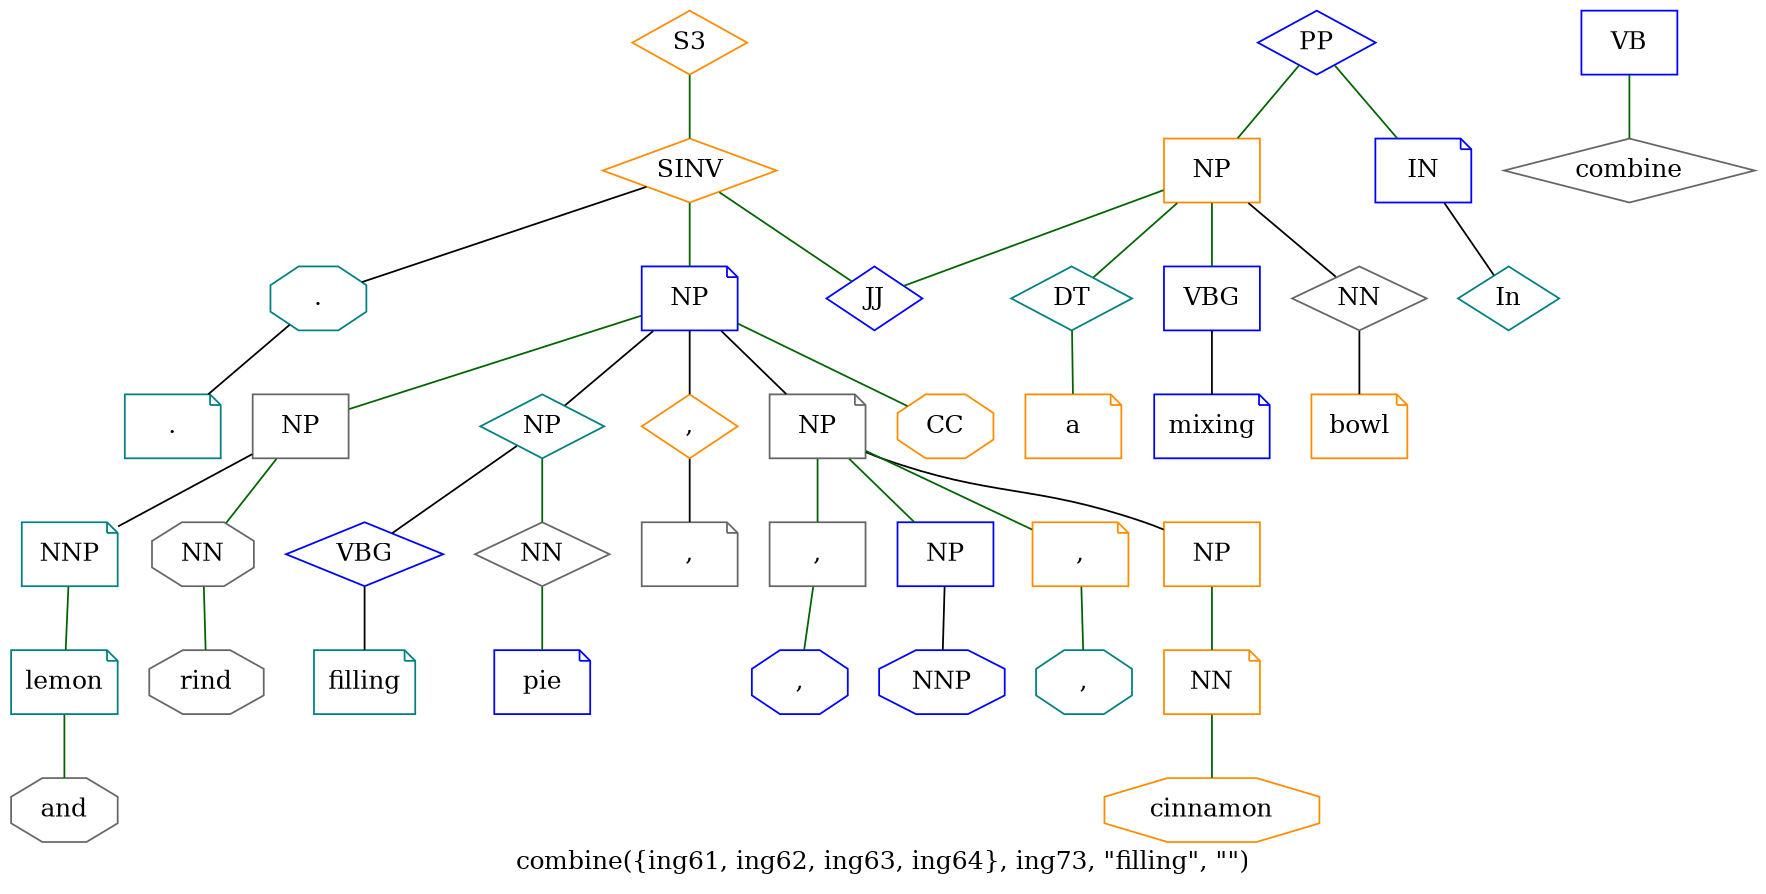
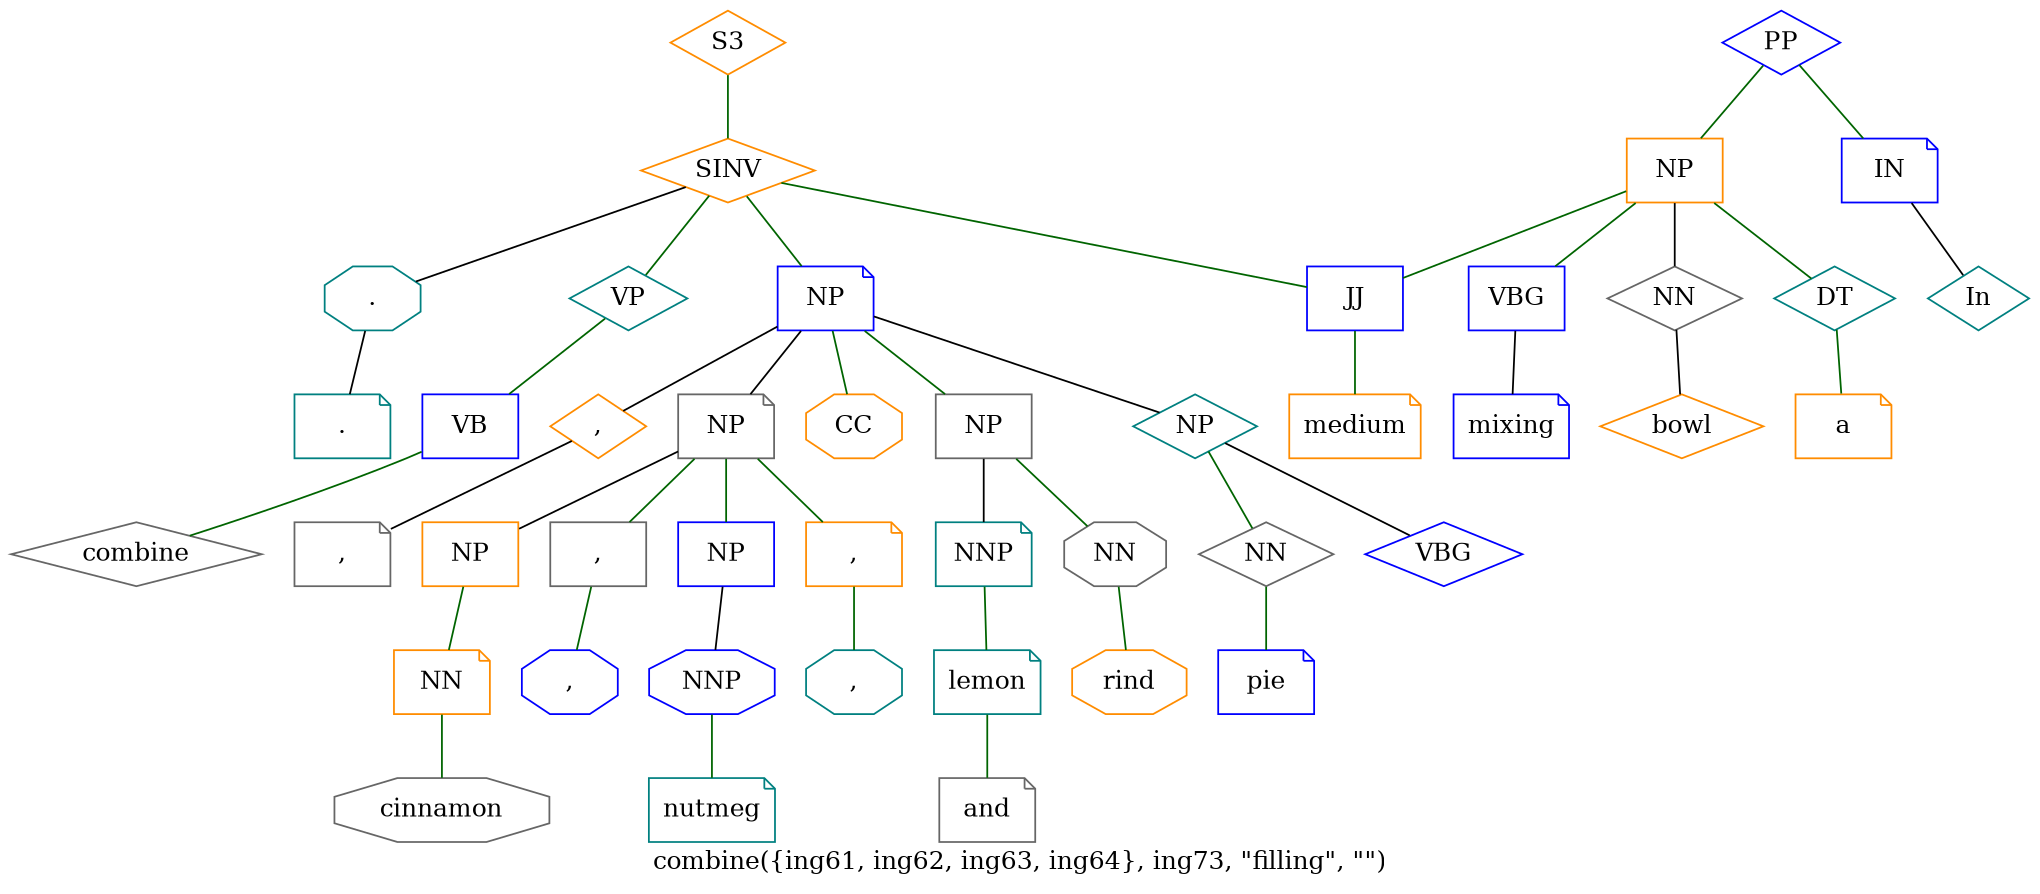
node "VP": added
node "JJ": shape diamond -> box
node "medium": added
node "bowl": shape note -> diamond
node "rind": color gray40 -> darkorange
node "filling": removed
node "and": shape octagon -> note
node "nutmeg": added
node "cinnamon": color darkorange -> gray40
